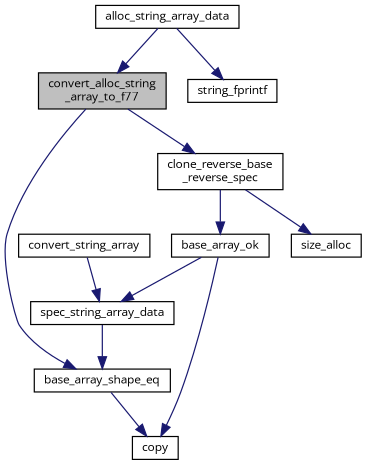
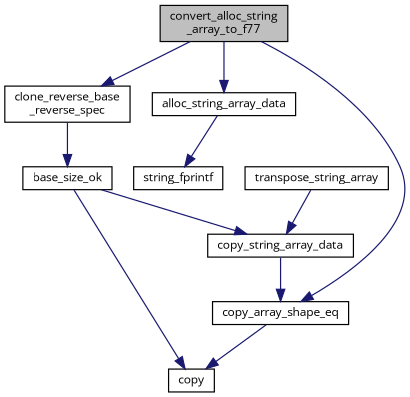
edge "alloc_string_array_data" -> "convert_alloc_string _array_to_f77": reversed
node "convert_string_array": label "convert_string_array" -> "transpose_string_array"
node "base_array_ok": label "base_array_ok" -> "base_size_ok"
node "size_alloc": removed
node "spec_string_array_data": label "spec_string_array_data" -> "copy_string_array_data"
node "base_array_shape_eq": label "base_array_shape_eq" -> "copy_array_shape_eq"
